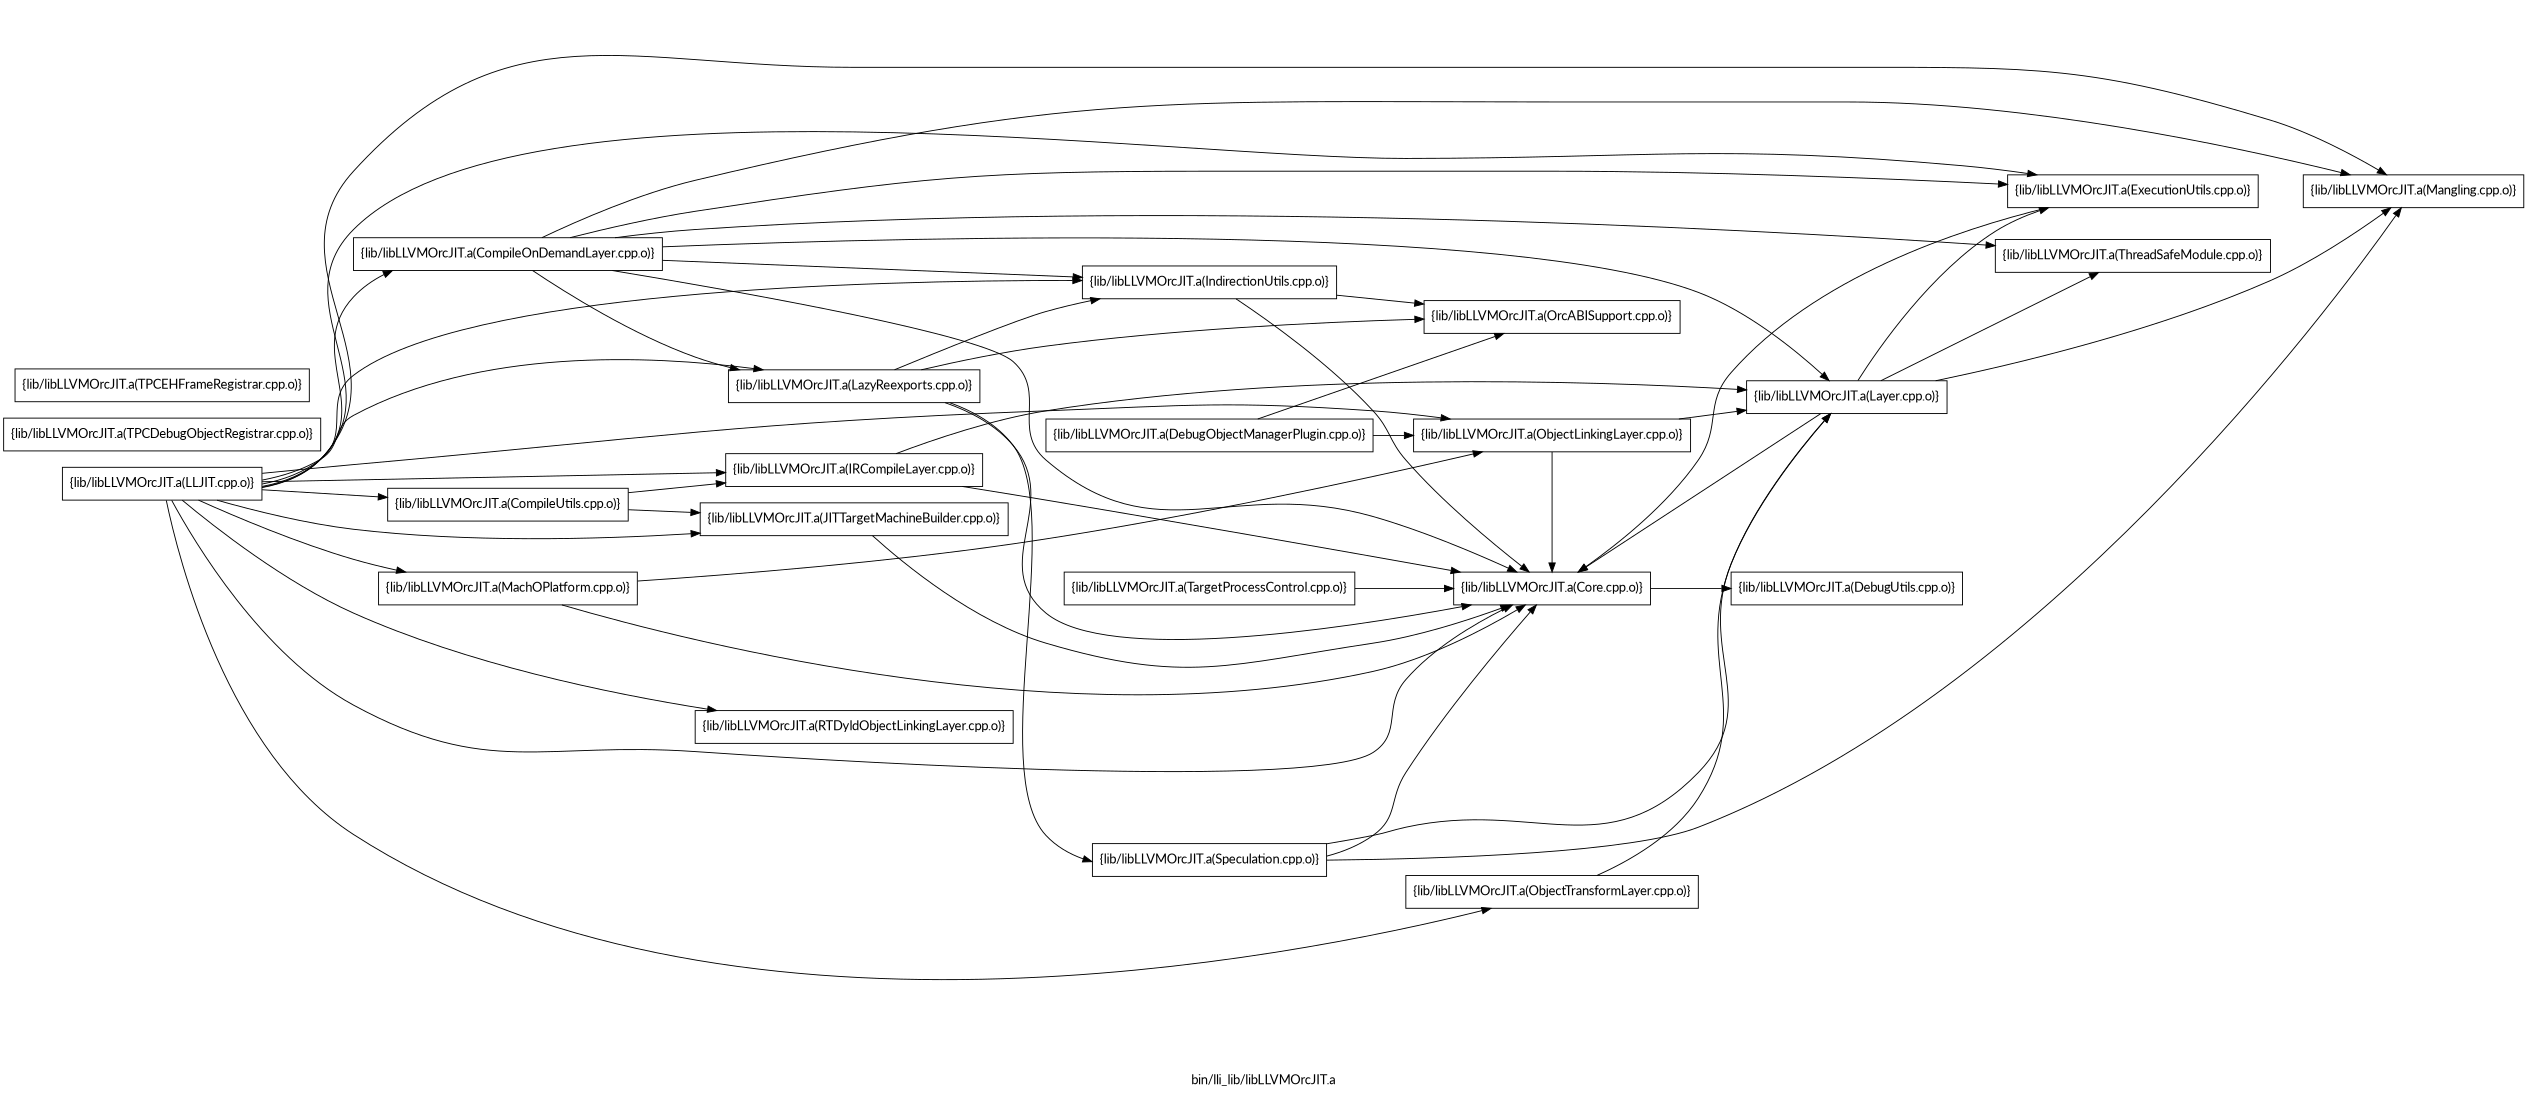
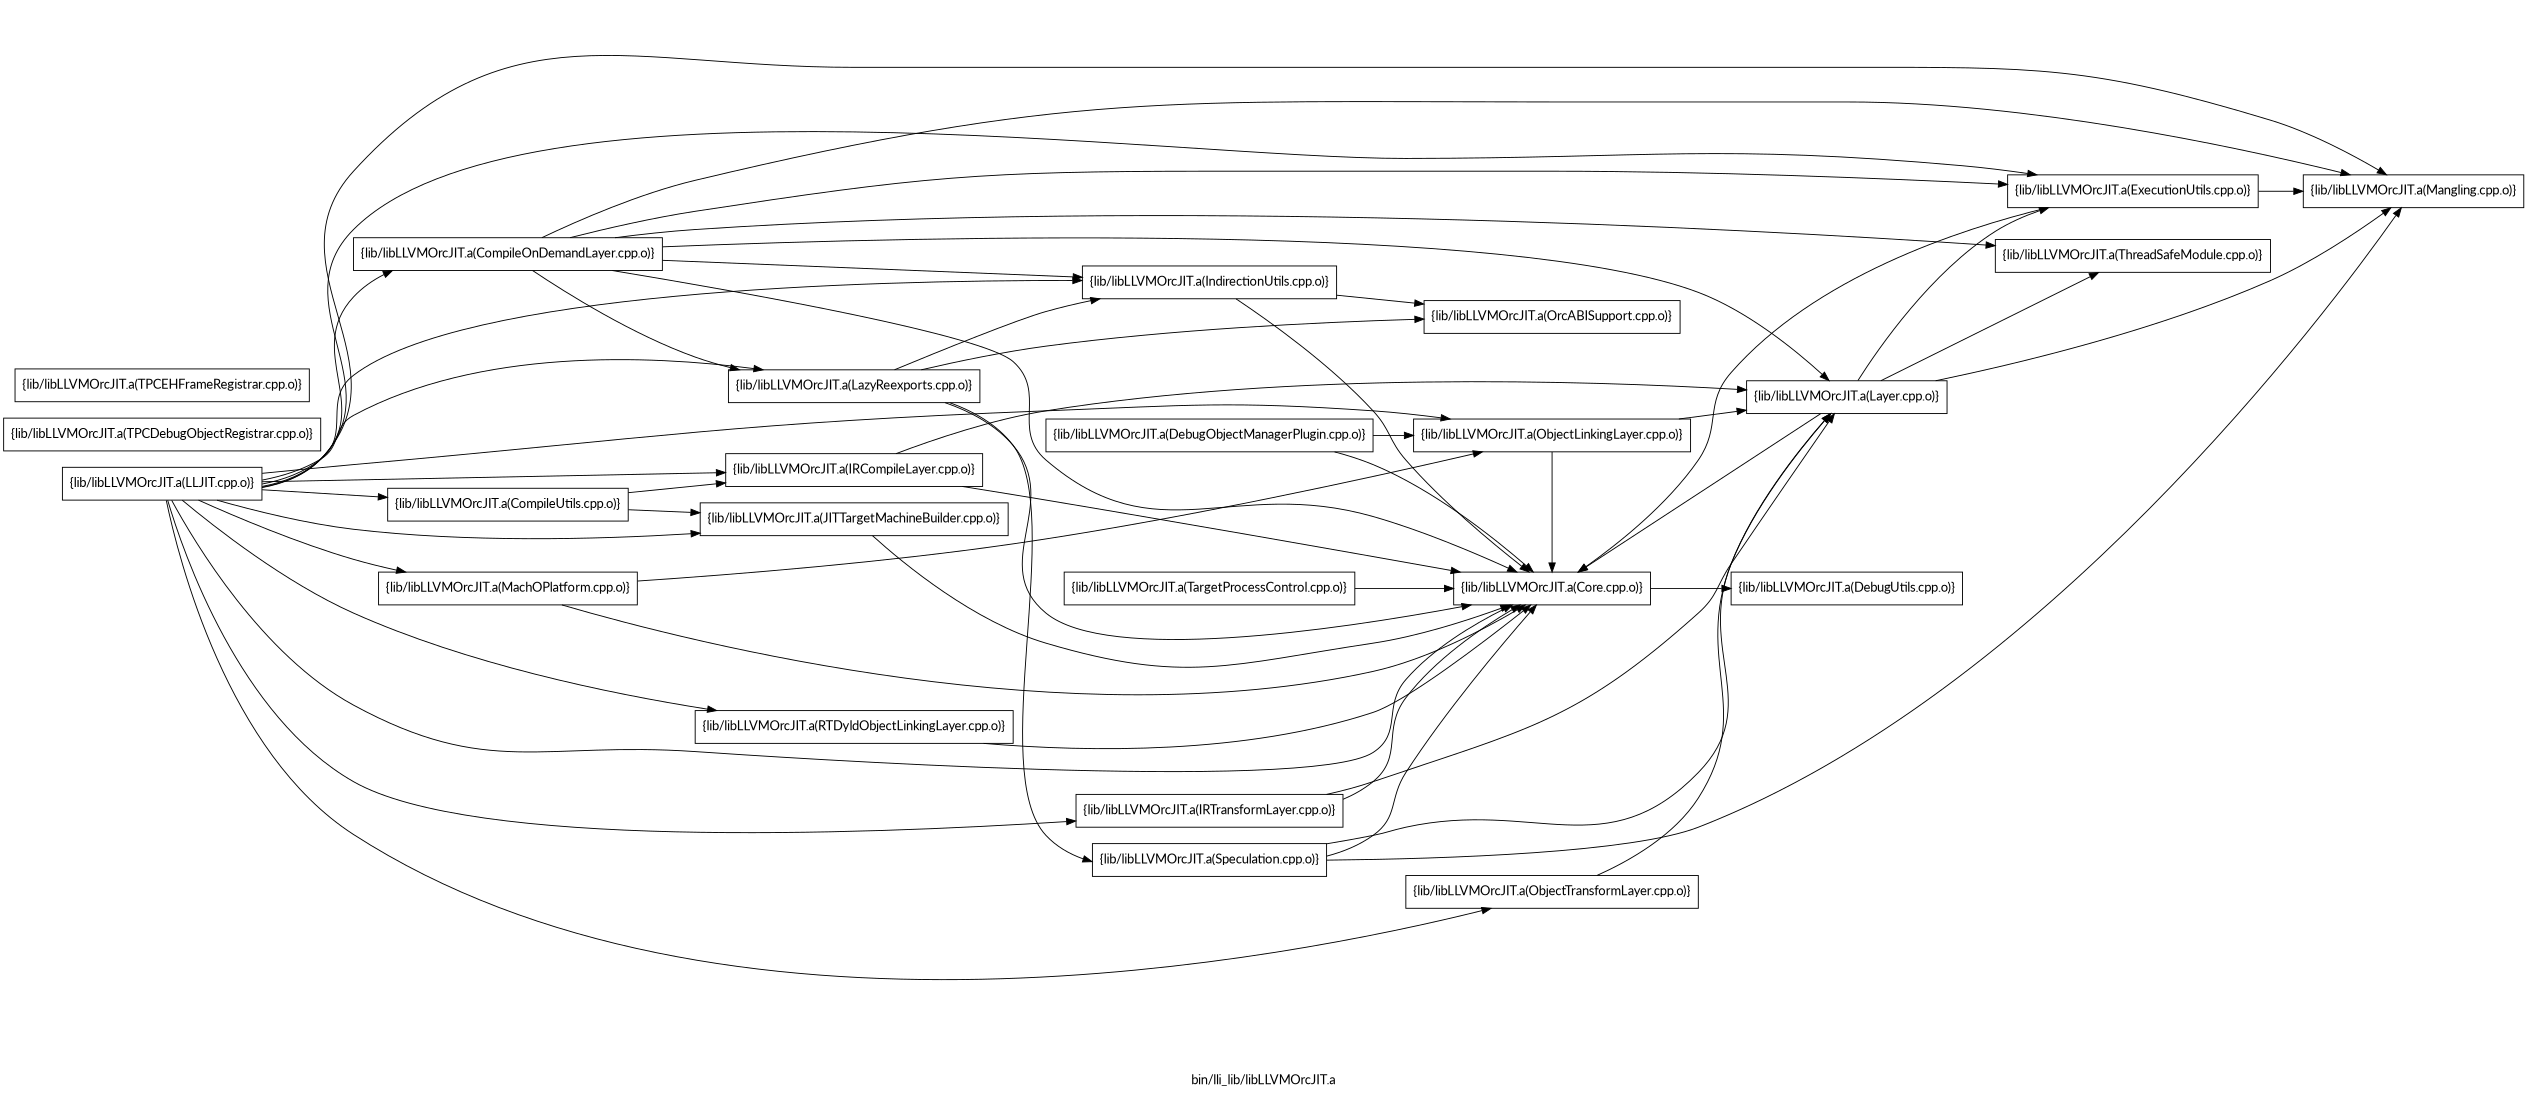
edge "{lib/libLLVMOrcJIT.a(ExecutionUtils.cpp.o)}" -> "{lib/libLLVMOrcJIT.a(Mangling.cpp.o)}": added
edge "{lib/libLLVMOrcJIT.a(DebugObjectManagerPlugin.cpp.o)}" -> "{lib/libLLVMOrcJIT.a(OrcABISupport.cpp.o)}": now "{lib/libLLVMOrcJIT.a(DebugObjectManagerPlugin.cpp.o)}" -> "{lib/libLLVMOrcJIT.a(Core.cpp.o)}"
edge "{lib/libLLVMOrcJIT.a(RTDyldObjectLinkingLayer.cpp.o)}" -> "{lib/libLLVMOrcJIT.a(Core.cpp.o)}": added
node "{lib/libLLVMOrcJIT.a(IRTransformLayer.cpp.o)}": added
